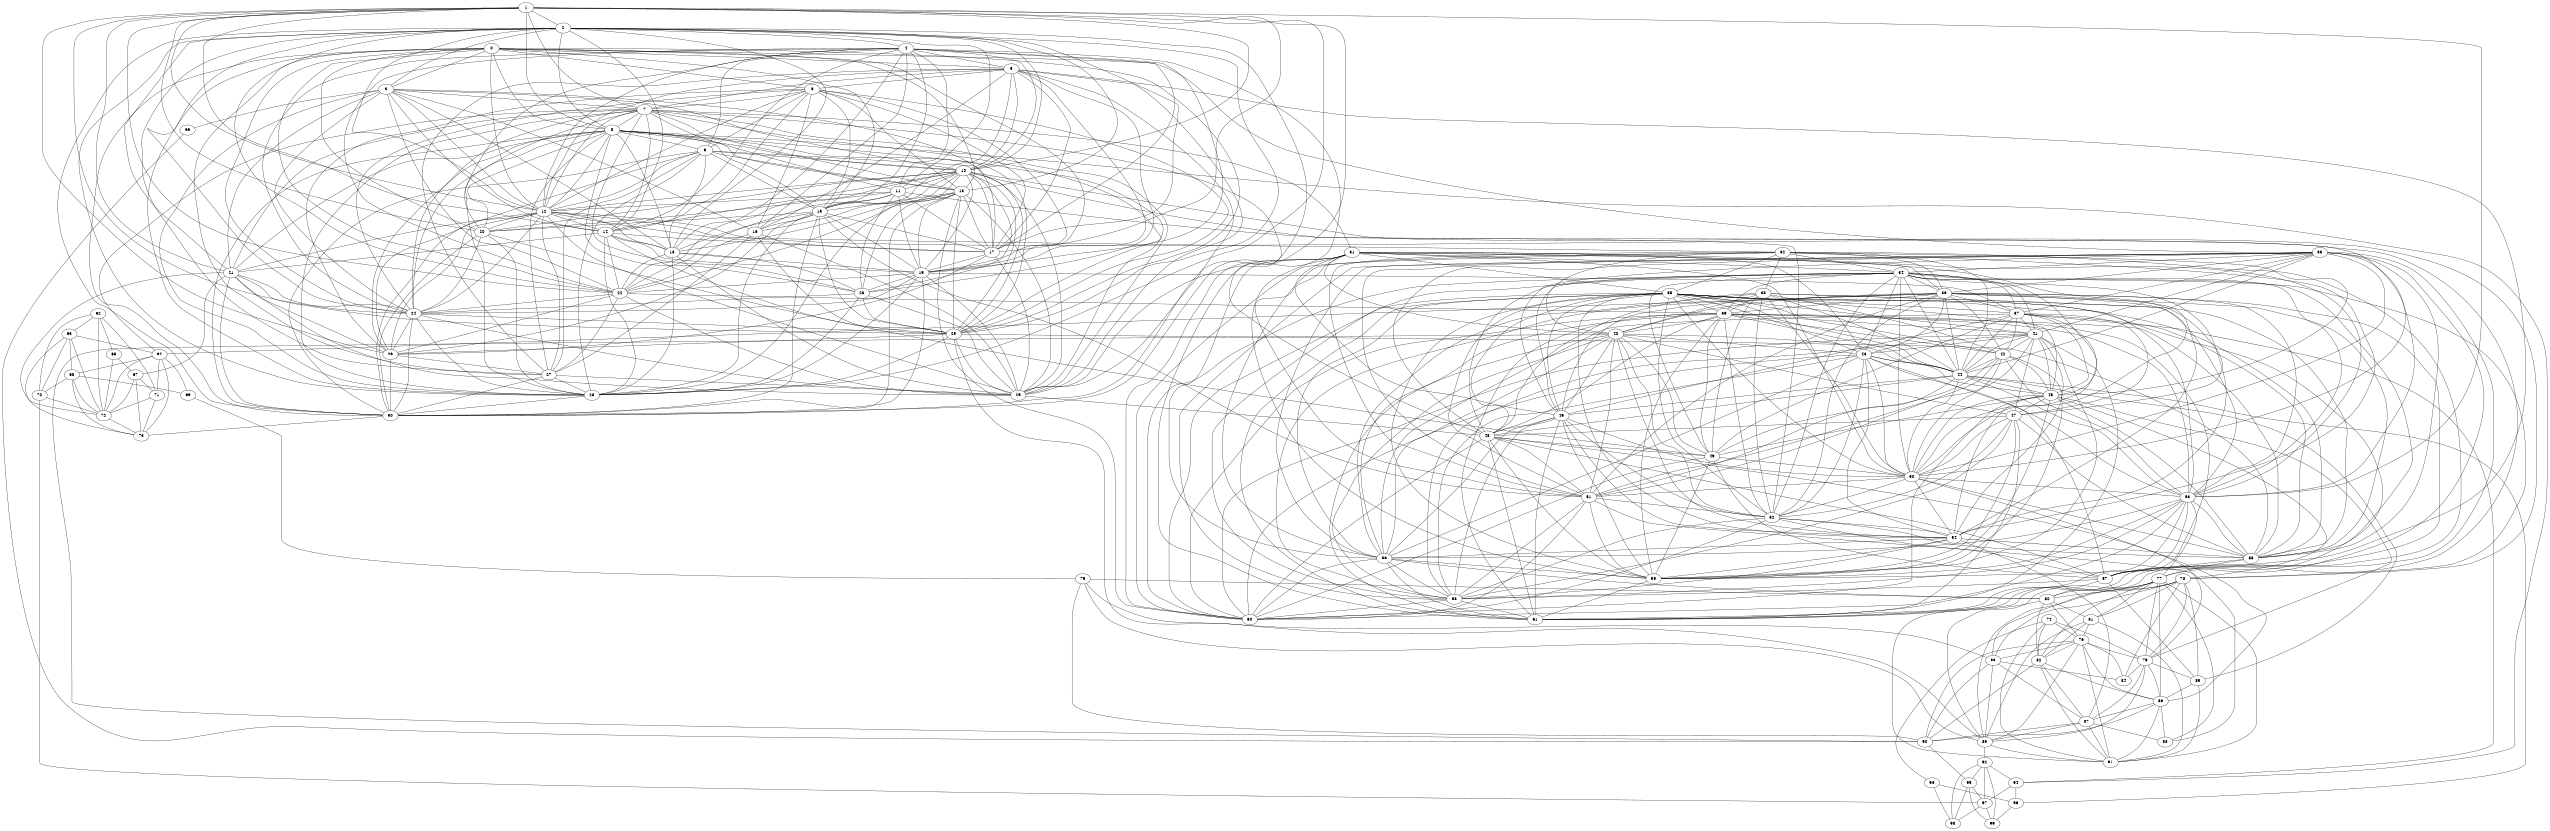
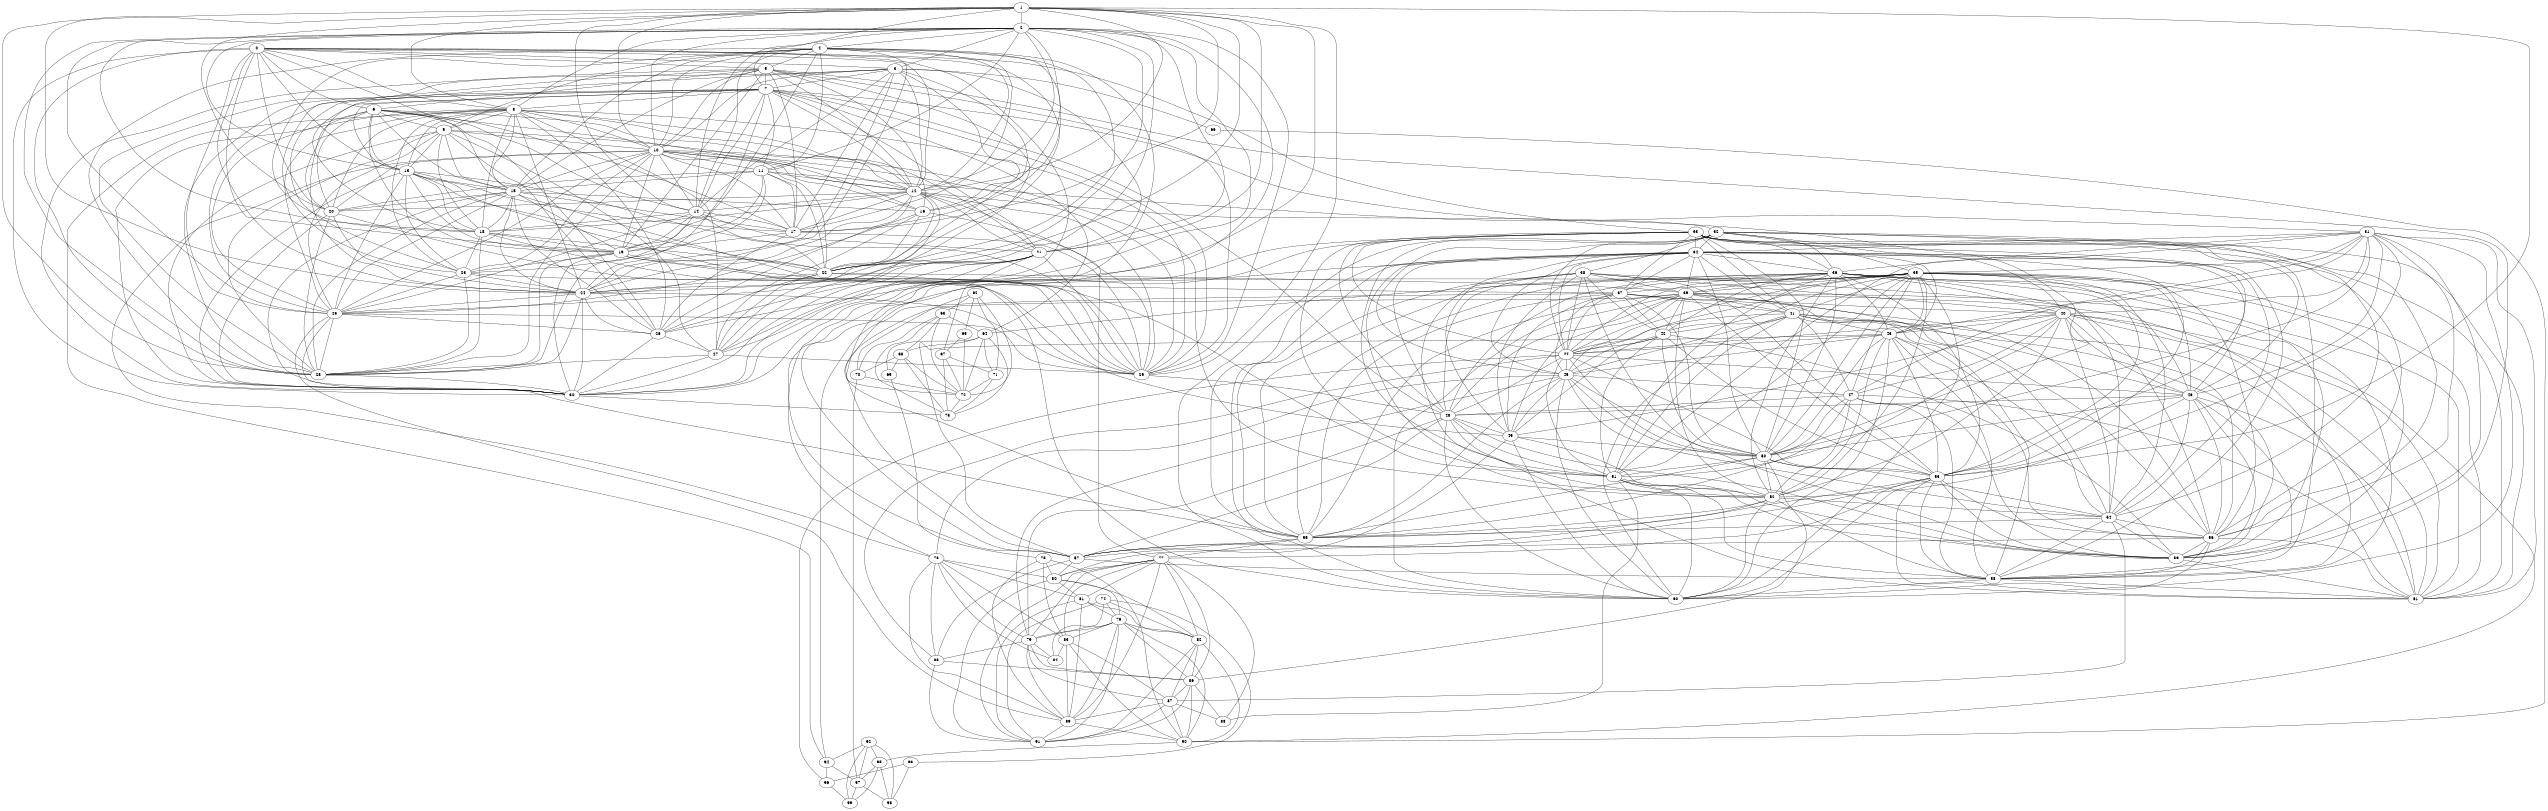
edge "6" -- "7": now "6" -- "20"
edge "19" -- "24": now "15" -- "24"
edge "37" -- "47": now "35" -- "47"
edge "89" -- "92": now "89" -- "90"
